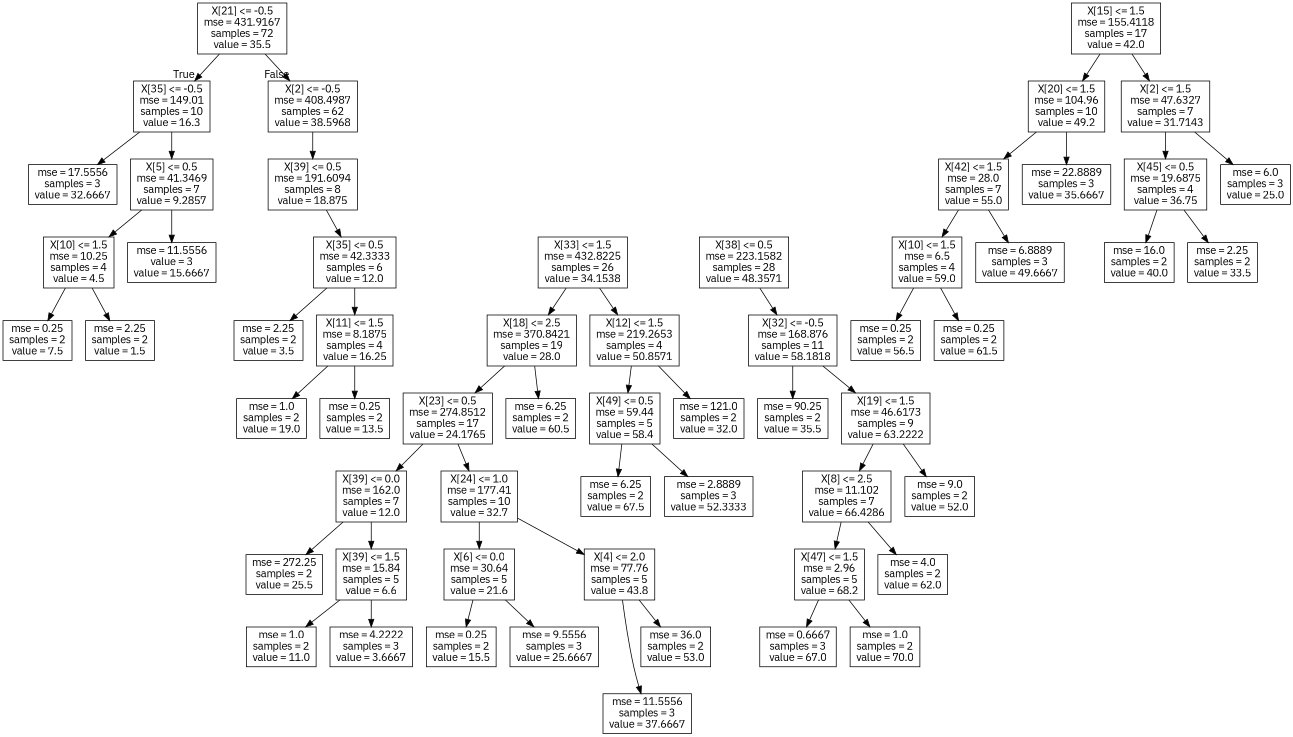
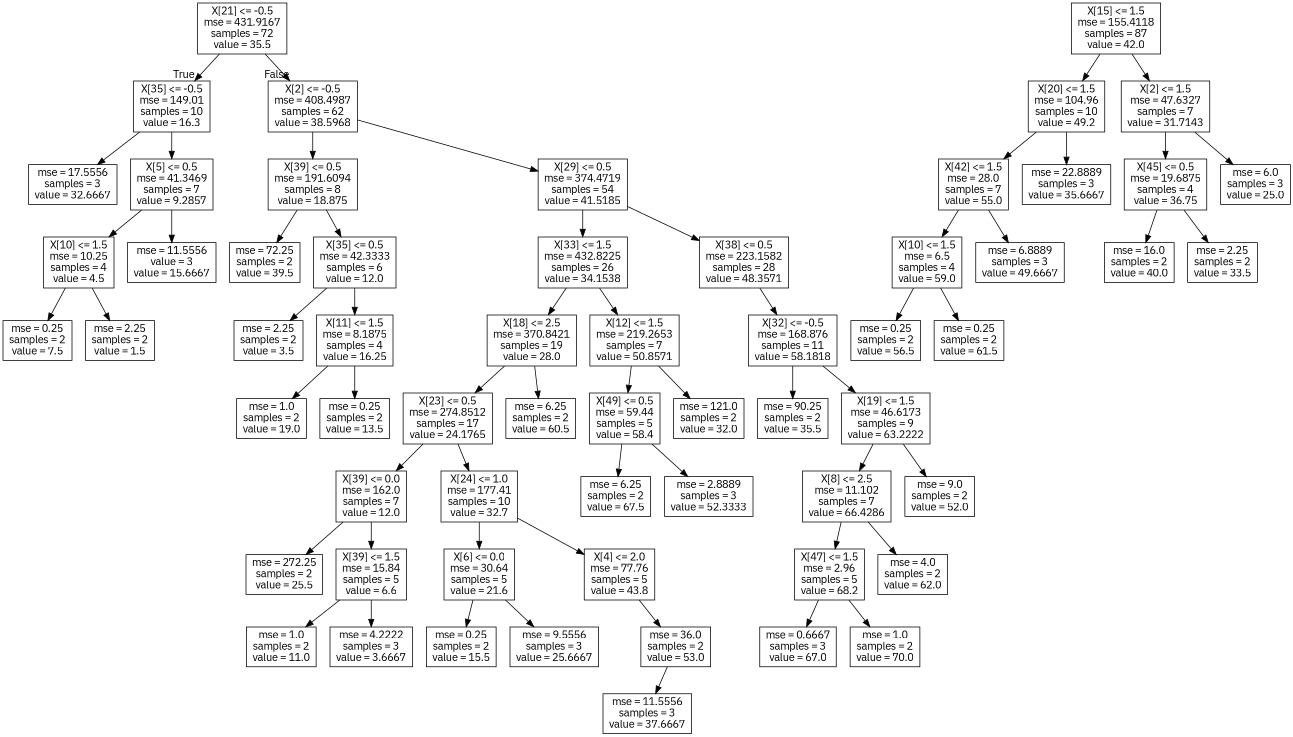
node "X[15] <= 1.5 mse = 155.4118 samples = 17 value = 42.0": label "X[15] <= 1.5 mse = 155.4118 samples = 17 value = 42.0" -> "X[15] <= 1.5 mse = 155.4118 samples = 87 value = 42.0"
node "X[29] <= 0.5 mse = 374.4719 samples = 54 value = 41.5185": added
node "mse = 72.25 samples = 2 value = 39.5": added
node "X[12] <= 1.5 mse = 219.2653 samples = 4 value = 50.8571": label "X[12] <= 1.5 mse = 219.2653 samples = 4 value = 50.8571" -> "X[12] <= 1.5 mse = 219.2653 samples = 7 value = 50.8571"
edge "X[4] <= 2.0 mse = 77.76 samples = 5 value = 43.8" -> "mse = 11.5556 samples = 3 value = 37.6667": now "mse = 36.0 samples = 2 value = 53.0" -> "mse = 11.5556 samples = 3 value = 37.6667"
